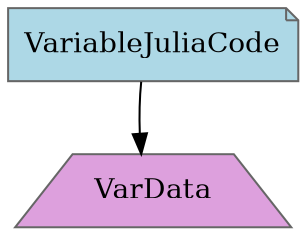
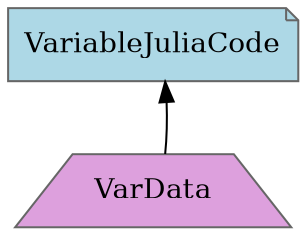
edge "VariableJuliaCode" -> "VarData": reversed
